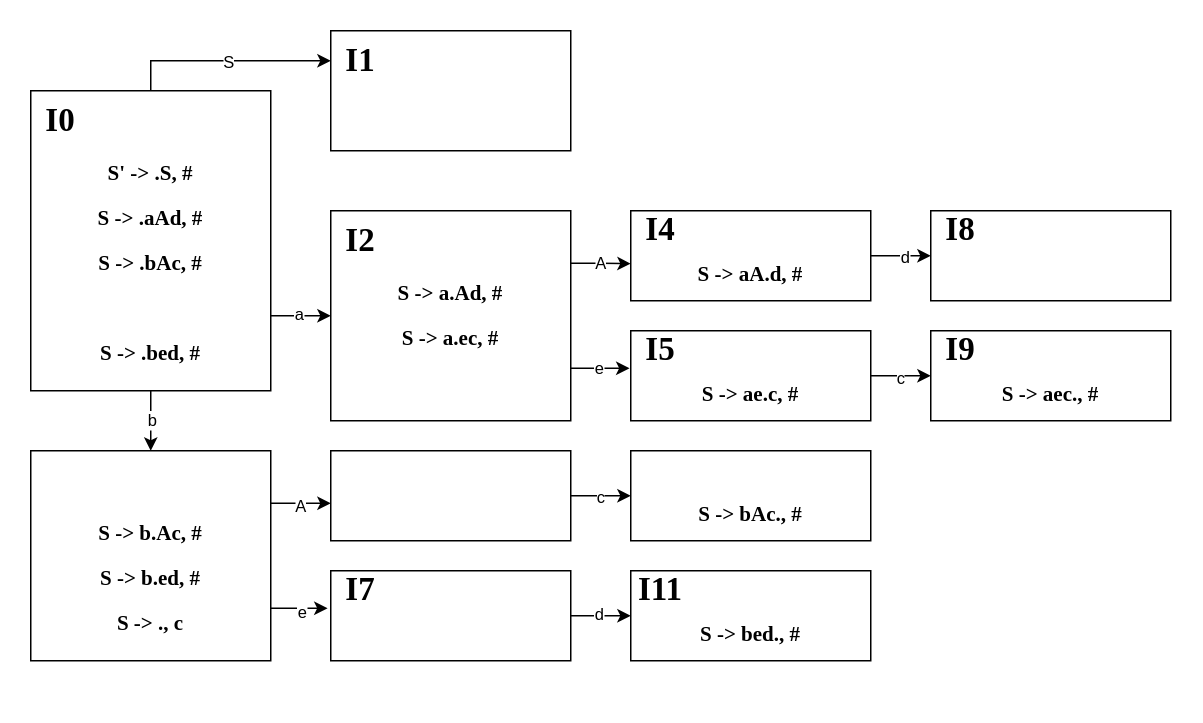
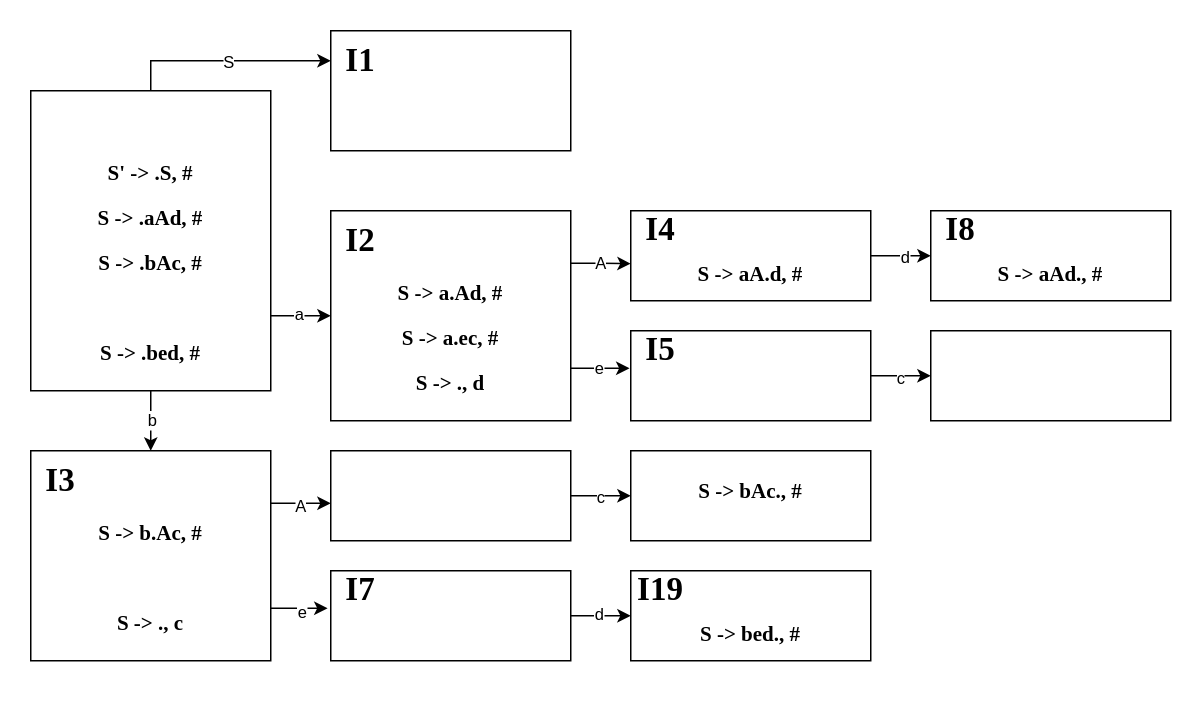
node "I0": removed
node "S -> aAd., #": added
node "I9": removed
node "S -> ., d": added
node "S -> ae.c, #": removed
node "S -> aec., #": removed
node "I3": added
node "S -> bAc., #": moved (751, 513) -> (751, 491)
node "S -> b.ed, #": removed
node "I11": label "I11" -> "I19"
